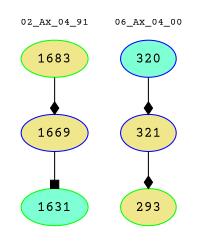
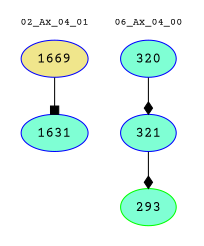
cluster "02_Ax_04_91": label "02_Ax_04_91" -> "02_Ax_04_01"
node "1683": removed
node "321": fillcolor khaki -> aquamarine
node "1631": color green -> blue
node "293": fillcolor khaki -> aquamarine
